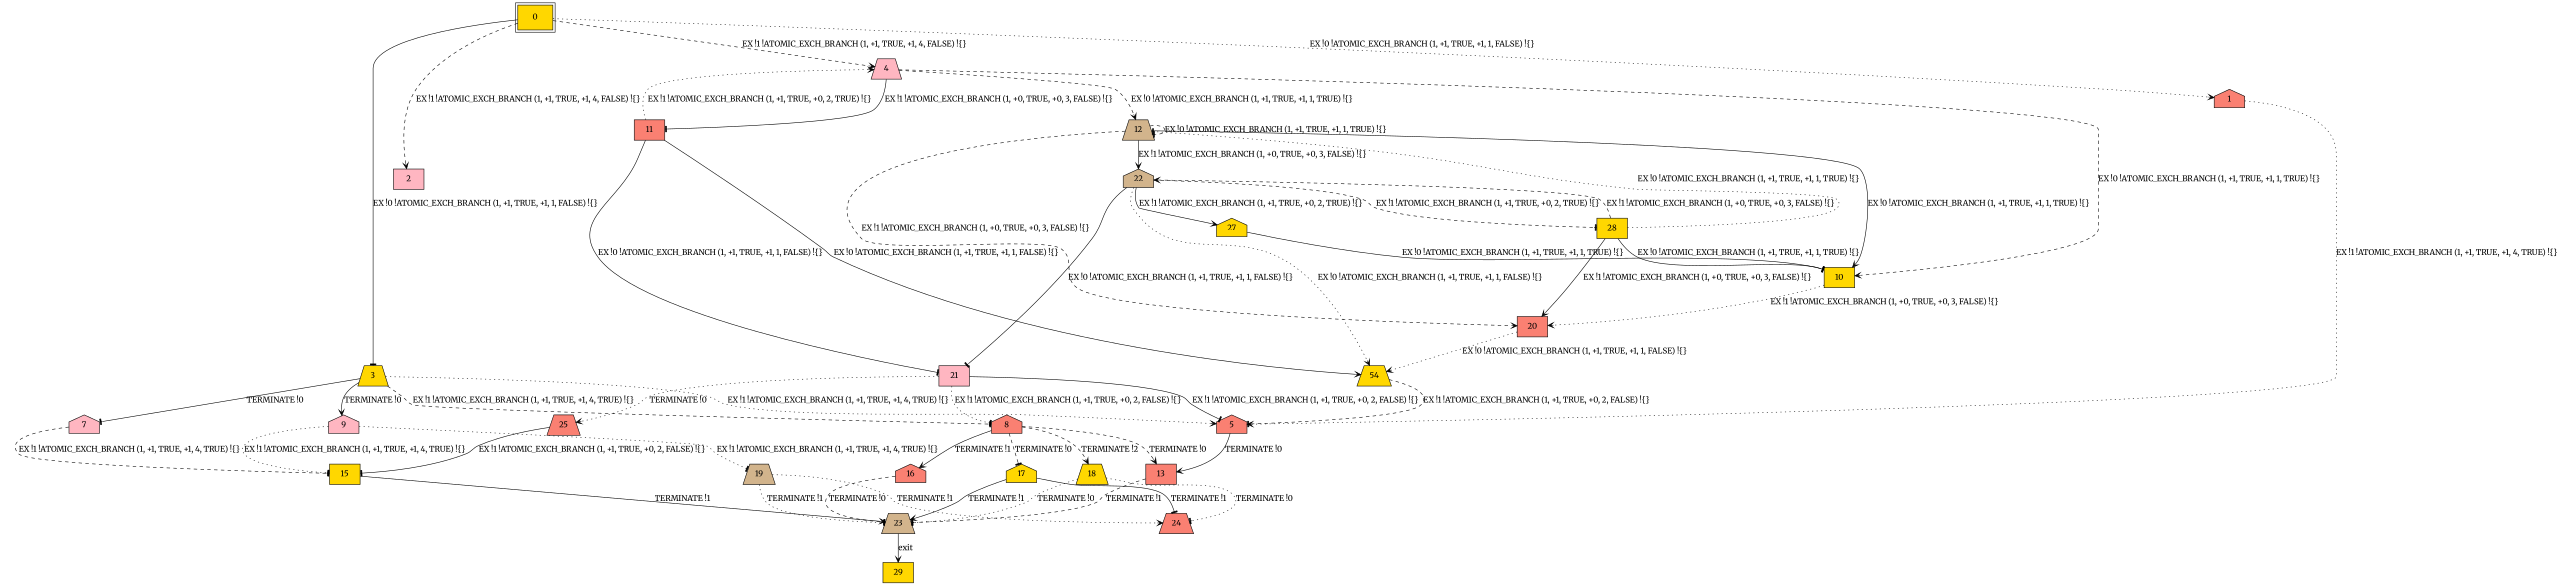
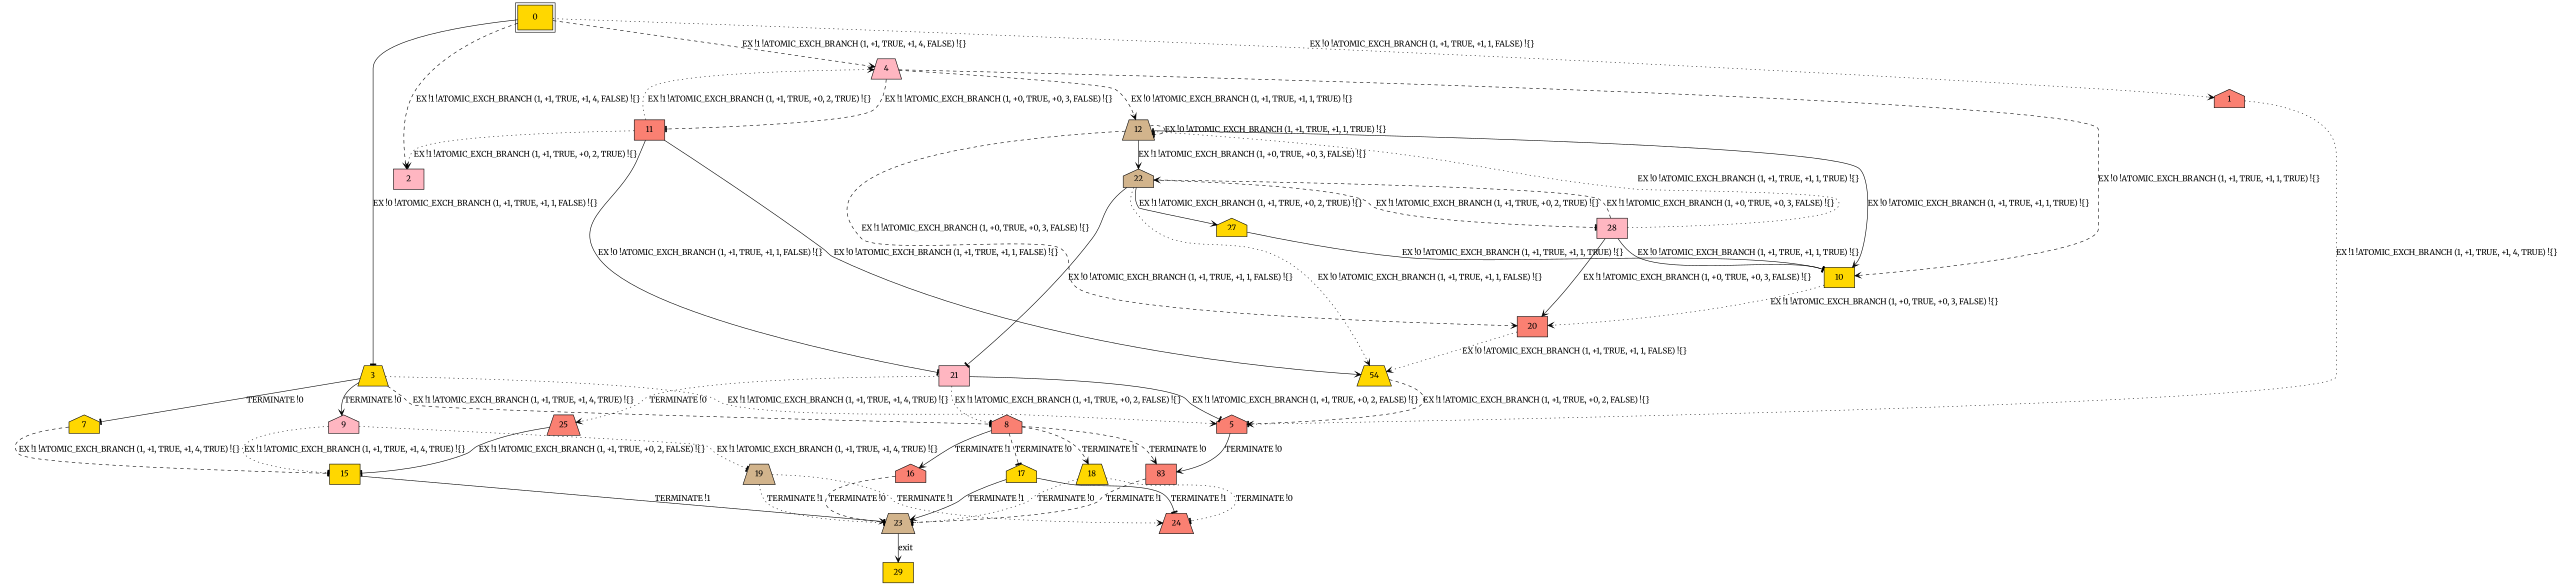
edge "4" -> "11": style solid -> dashed
edge "11" -> "2": added, label "EX !1 !ATOMIC_EXCH_BRANCH (1, +1, TRUE, +0, 2, TRUE) !{}"
node "28": fillcolor gold -> lightpink
node "7": fillcolor lightpink -> gold
edge "8" -> "18": label "TERMINATE !2" -> "TERMINATE !1"
node "13": label "13" -> "83"
